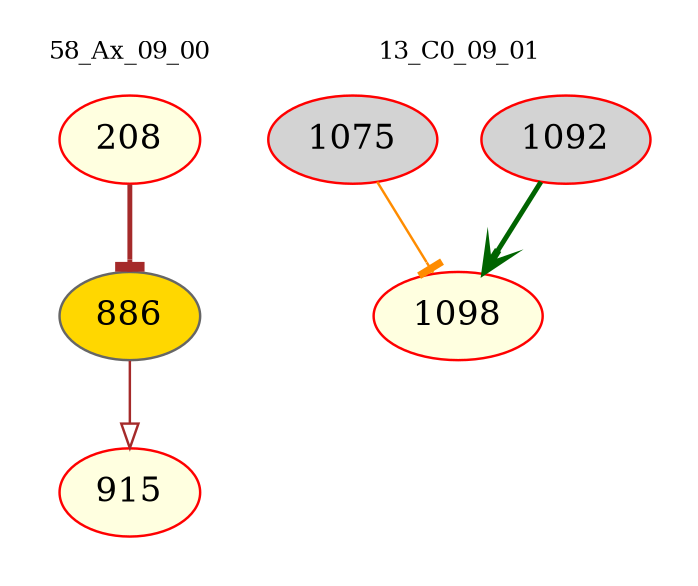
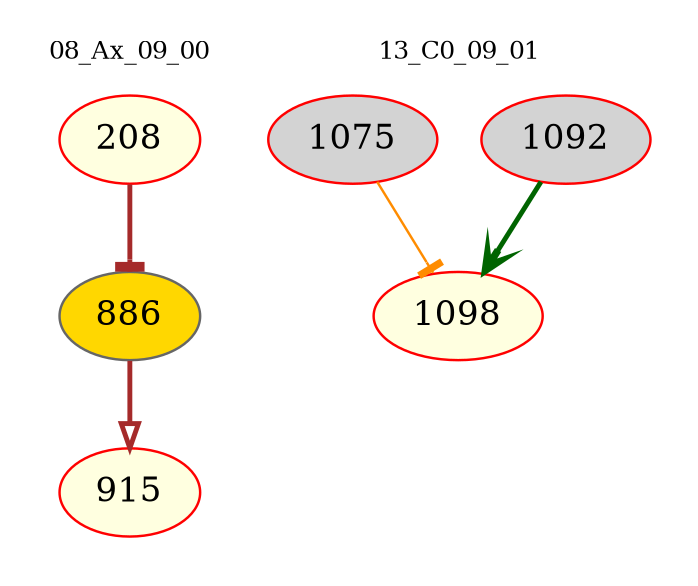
cluster "58_Ax_09_00": label "58_Ax_09_00" -> "08_Ax_09_00"
edge "886" -> "915": style solid -> bold
